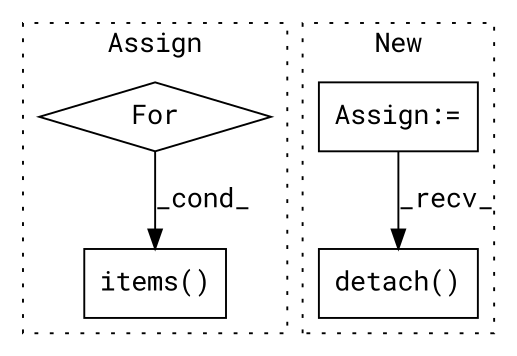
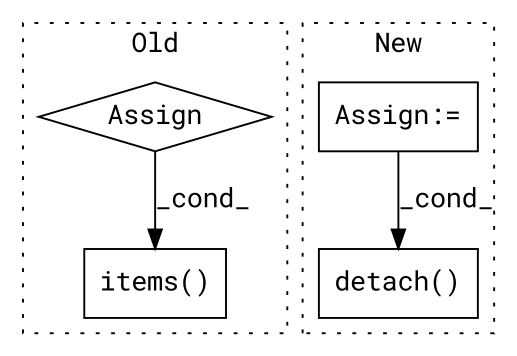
cluster "Assign": label "Assign" -> "Old"
node "For": label "For" -> "Assign"
edge "Assign:=" -> "detach()": label "_recv_" -> "_cond_"
